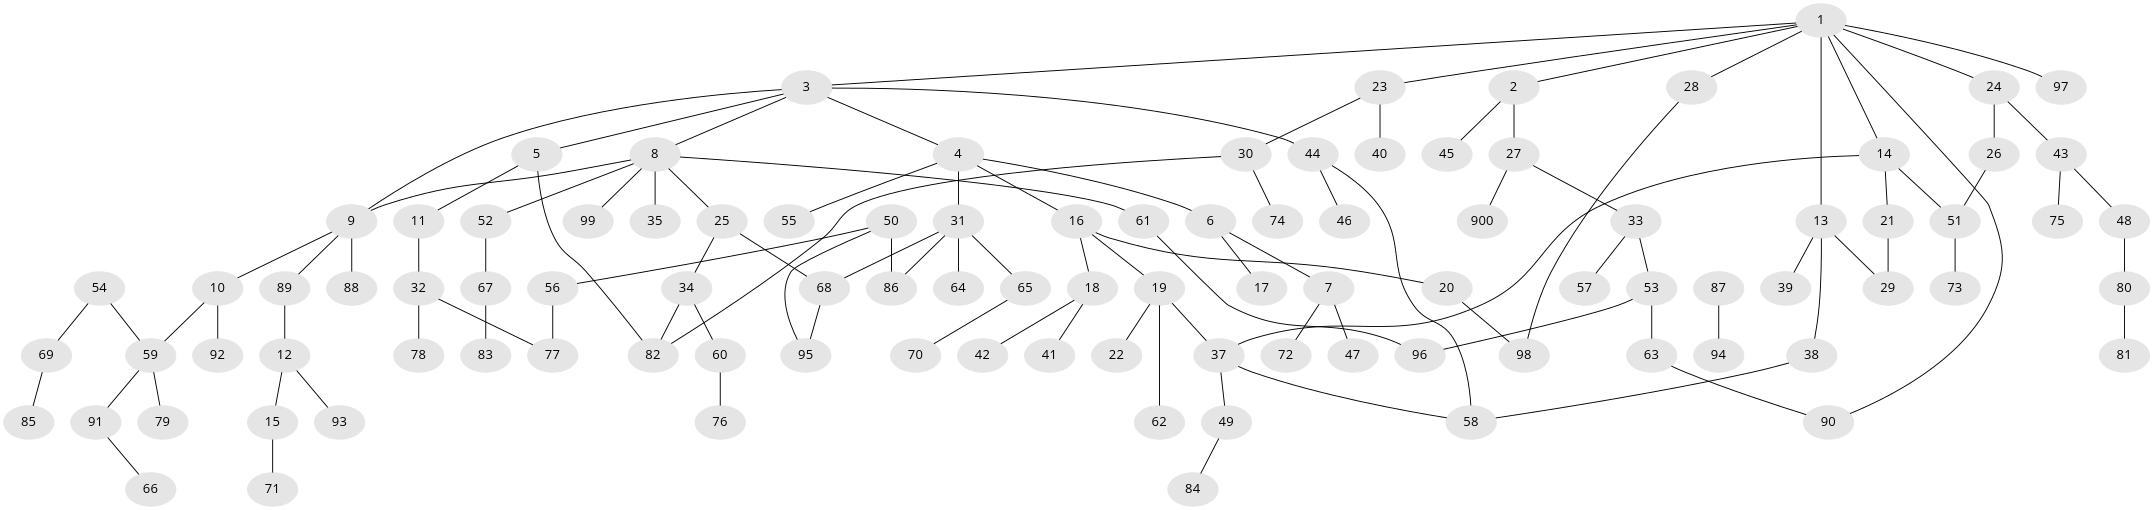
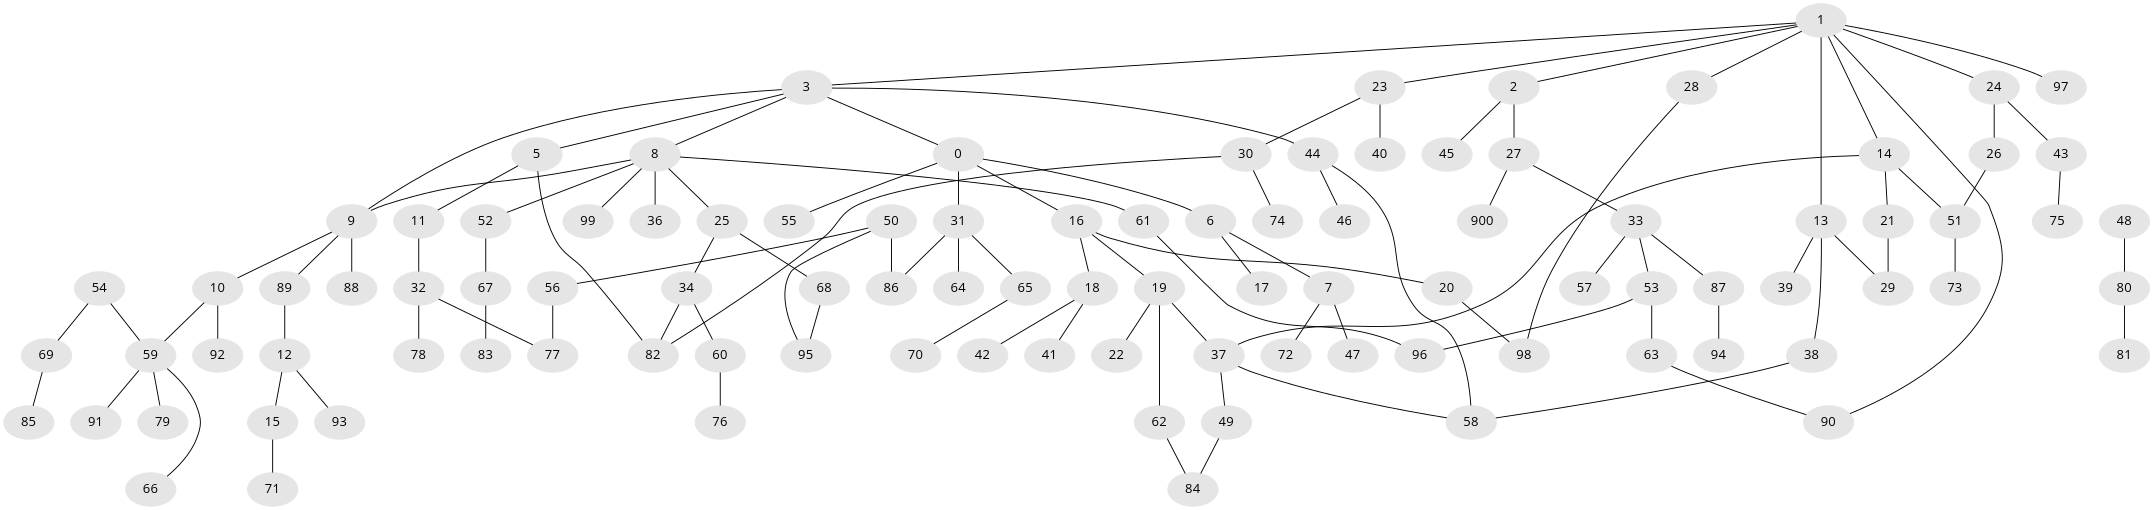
node "4": label "4" -> "0"
edge "43" -- "48": removed
node "35": label "35" -> "36"
edge "31" -- "68": removed
edge "33" -- "87": added
edge "91" -- "66": now "59" -- "66"
edge "62" -- "84": added
